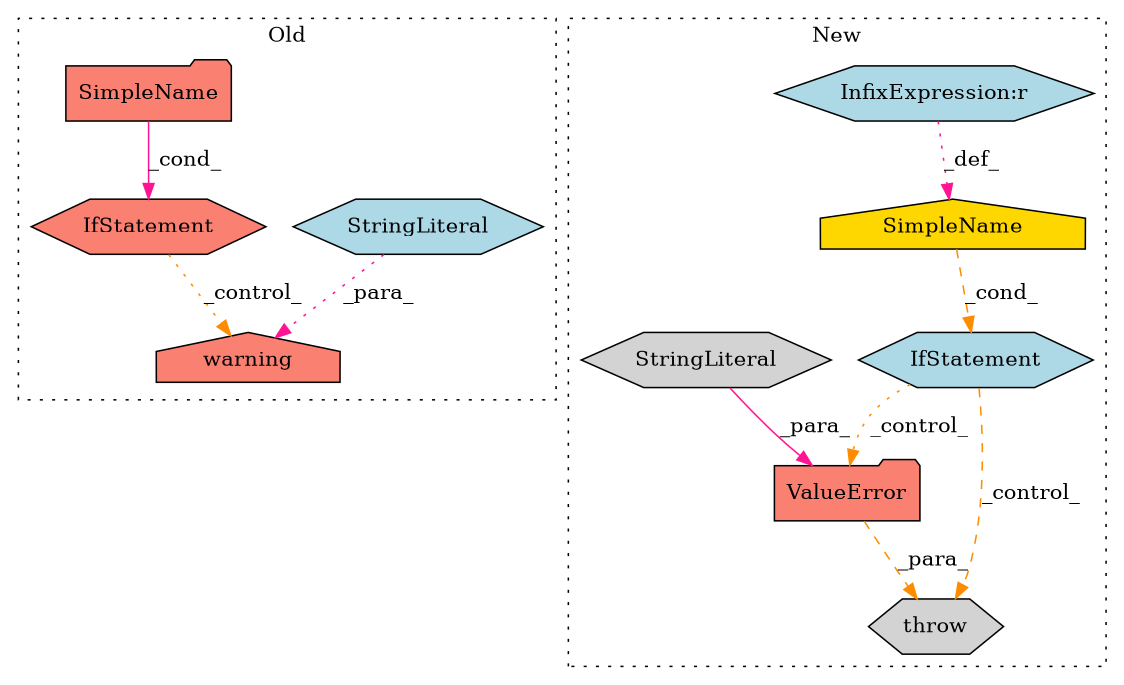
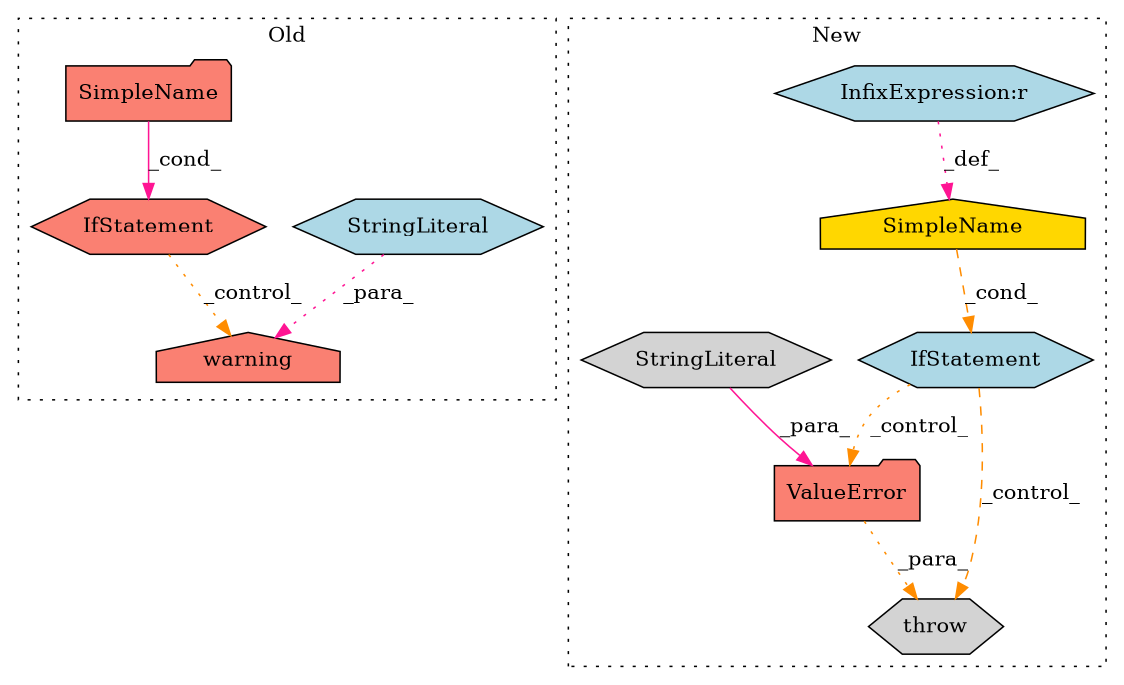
edge "ValueError" -> "throw": style dashed -> dotted
